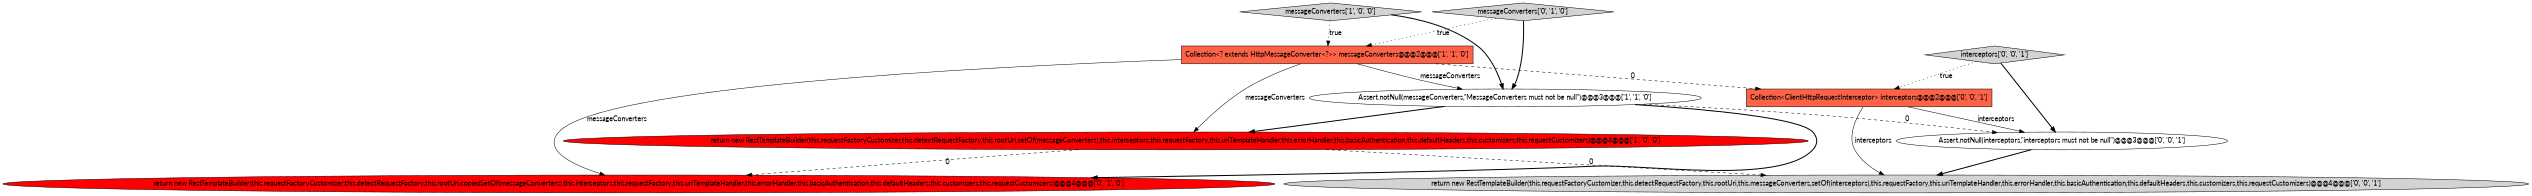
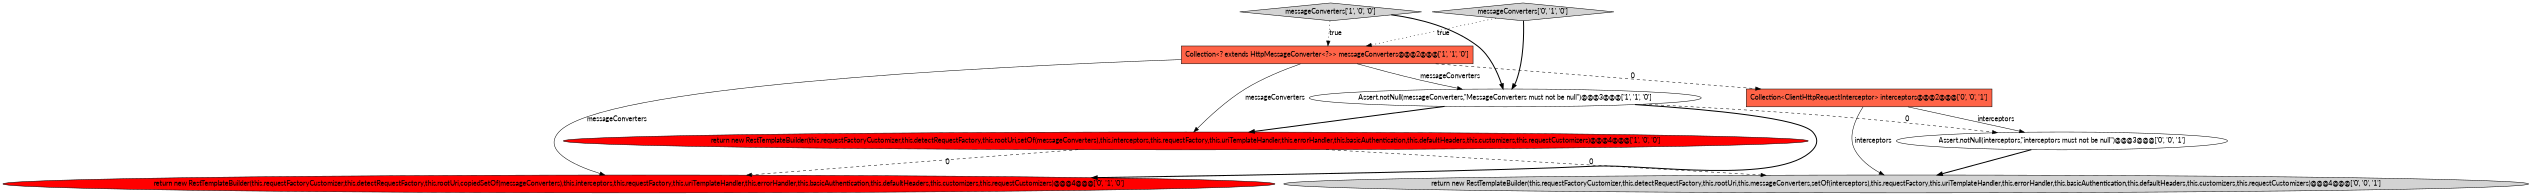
node "interceptors['0', '0', '1']": removed
